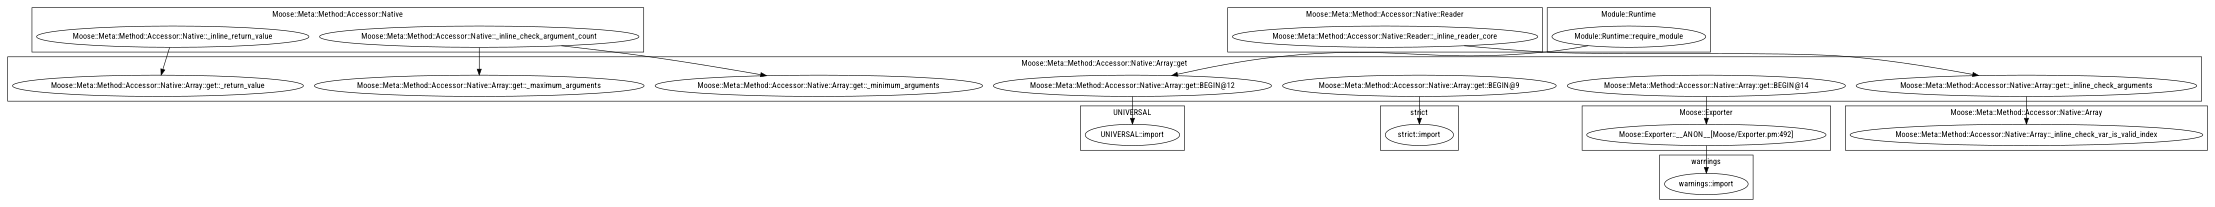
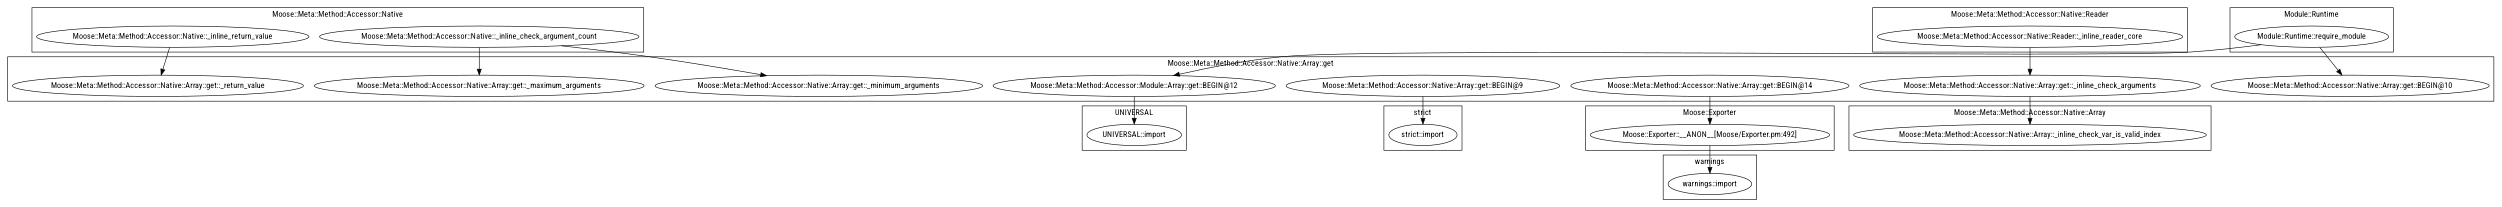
node "Moose::Meta::Method::Accessor::Native::Array::get::BEGIN@12": label "Moose::Meta::Method::Accessor::Native::Array::get::BEGIN@12" -> "Moose::Meta::Method::Accessor::Module::Array::get::BEGIN@12"
node "Moose::Meta::Method::Accessor::Native::Array::get::BEGIN@10": added
